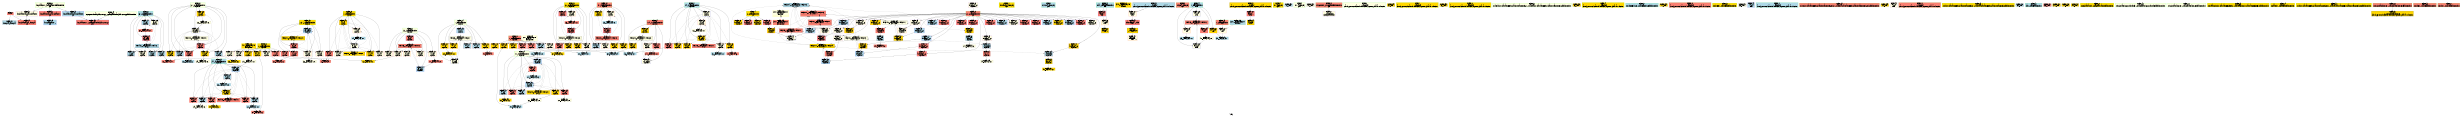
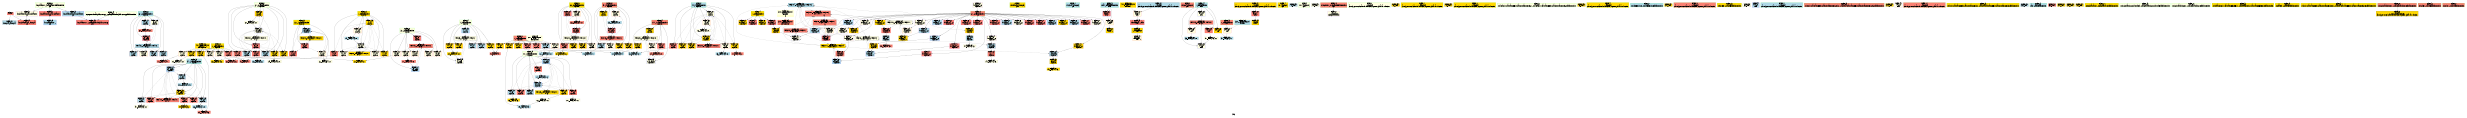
node "NodeID: 174": removed
